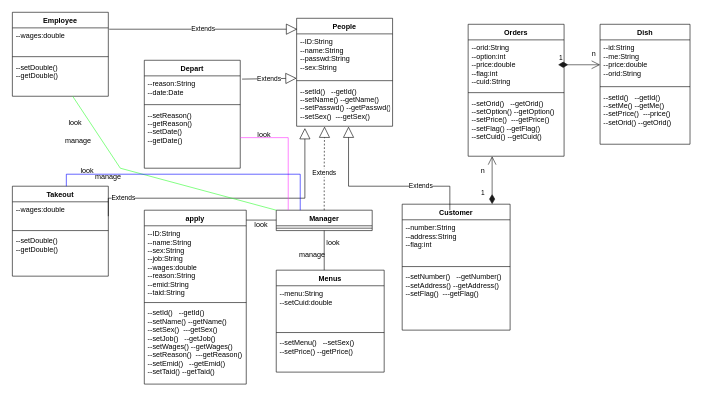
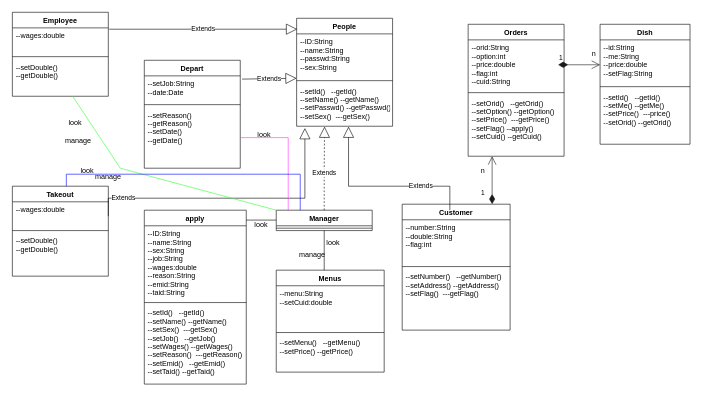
node "--id:String --me:String --price:double --orid:String": label "--id:String --me:String --price:double --orid:String" -> "--id:String --me:String --price:double --setFlag:String"
node "--reason:String --date:Date": label "--reason:String --date:Date" -> "--setJob:String --date:Date"
node "--setOrid() --getOrid() --setOption() --getOption() --setPrice() ---getPrice() --setFlag() --getFlag() --setCuid() --getCuid()": label "--setOrid() --getOrid() --setOption() --getOption() --setPrice() ---getPrice() --setFlag() --getFlag() --setCuid() --getCuid()" -> "--setOrid() --getOrid() --setOption() --getOption() --setPrice() ---getPrice() --setFlag() --apply() --setCuid() --getCuid()"
node "--number:String --address:String --flag:int": label "--number:String --address:String --flag:int" -> "--number:String --double:String --flag:int"
node "--setMenu() --setSex() --setPrice() --getPrice()": label "--setMenu() --setSex() --setPrice() --getPrice()" -> "--setMenu() --getMenu() --setPrice() --getPrice()"
